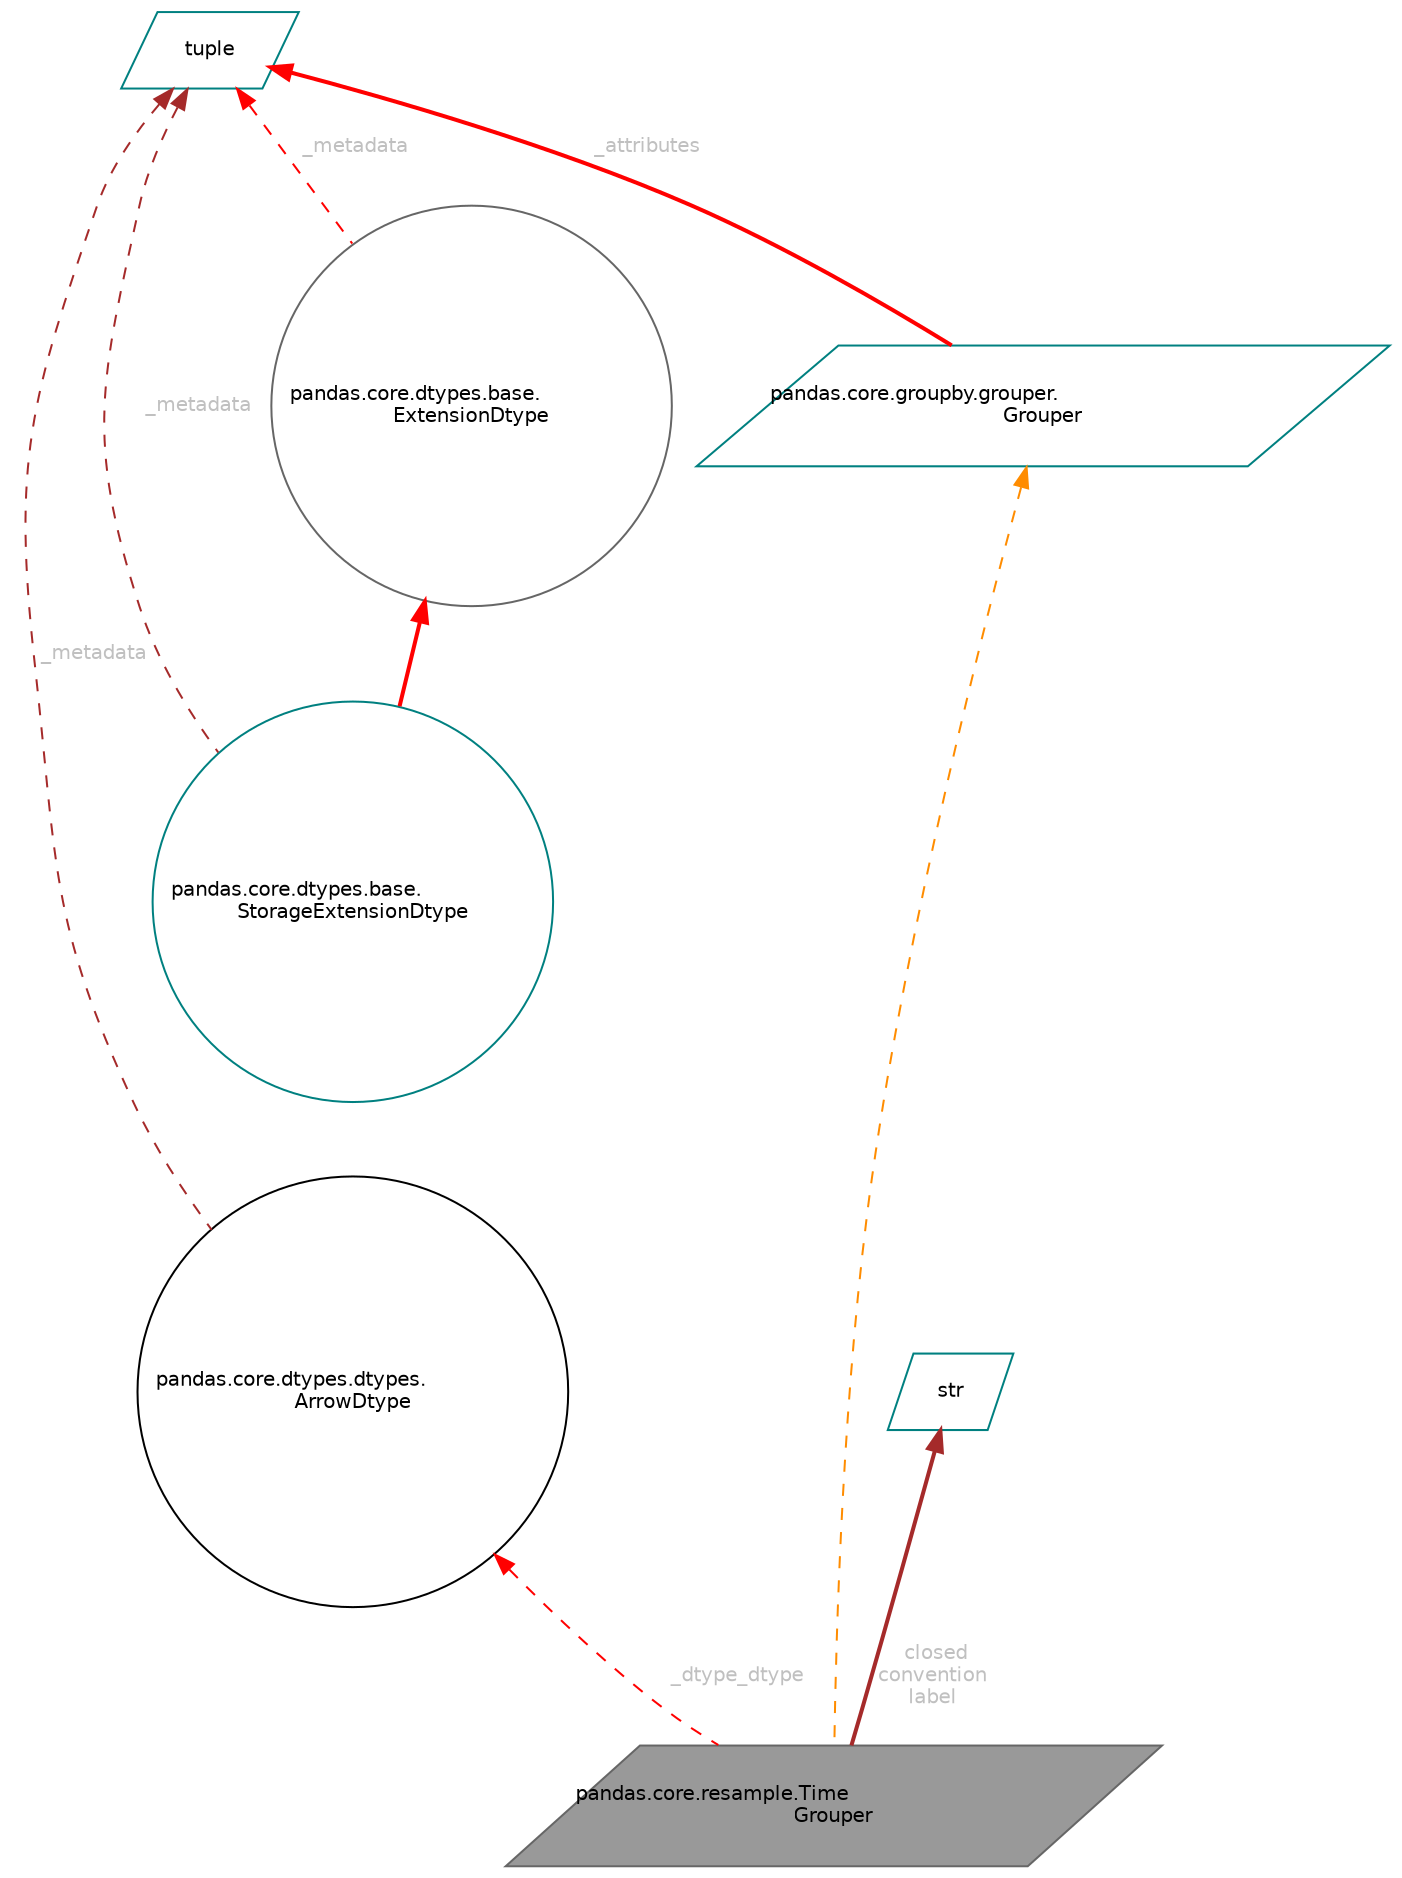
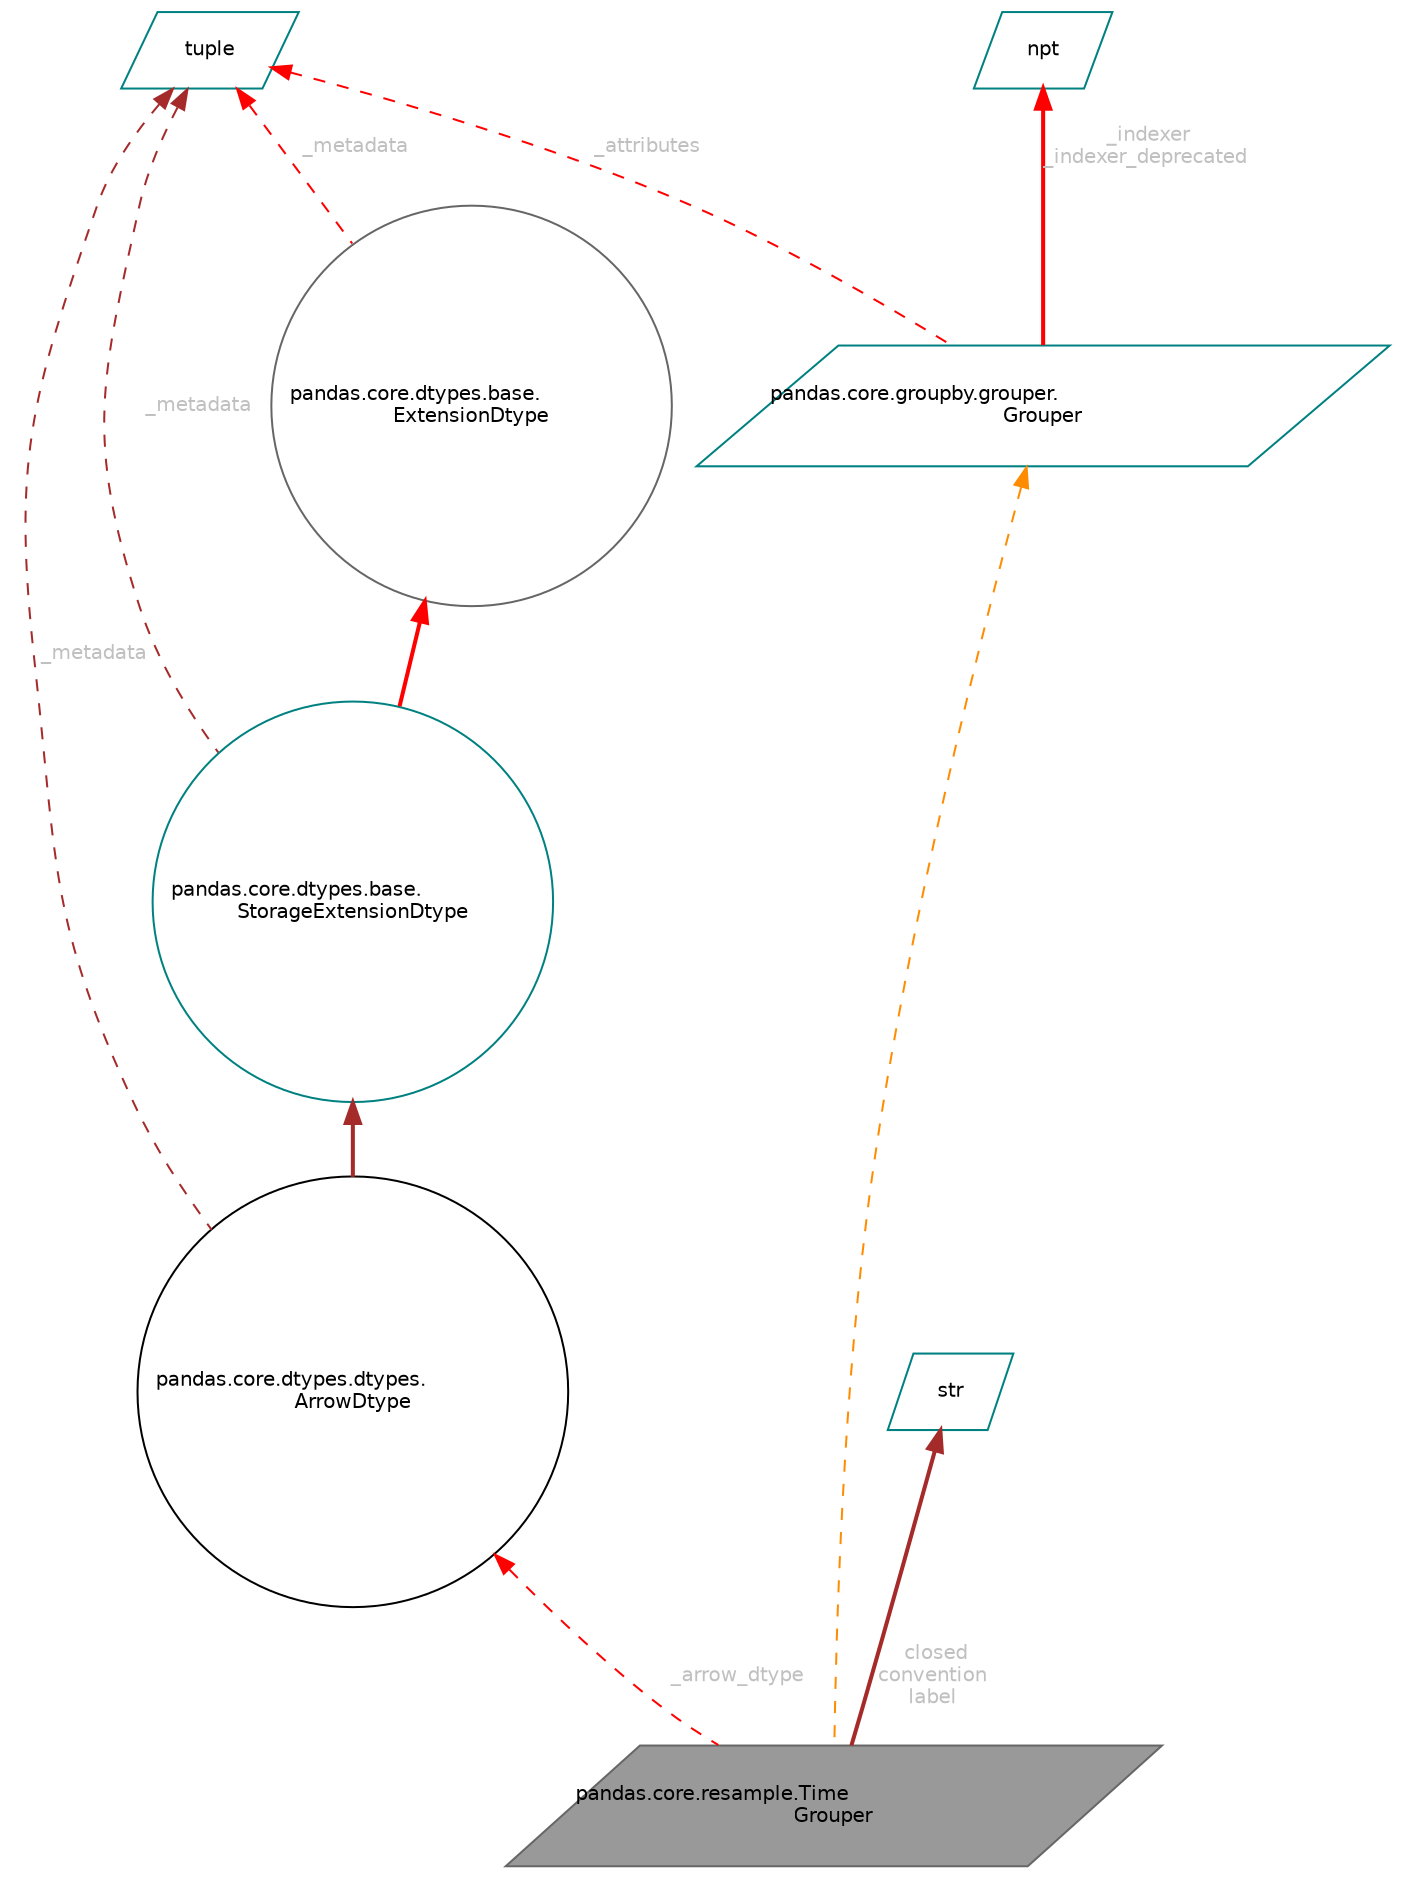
node "npt": added
edge "pandas.core.groupby.grouper. Grouper" -> "tuple": style bold -> dashed
edge "pandas.core.dtypes.dtypes. ArrowDtype" -> "pandas.core.dtypes.base. StorageExtensionDtype": added
edge "pandas.core.resample.Time Grouper" -> "pandas.core.dtypes.dtypes. ArrowDtype": label " _dtype_dtype" -> " _arrow_dtype"
